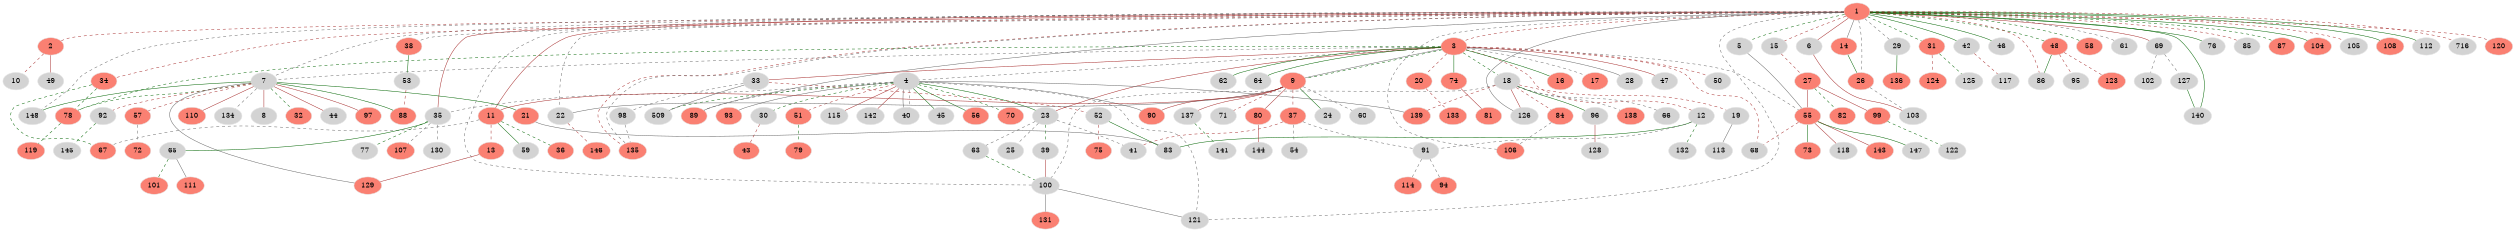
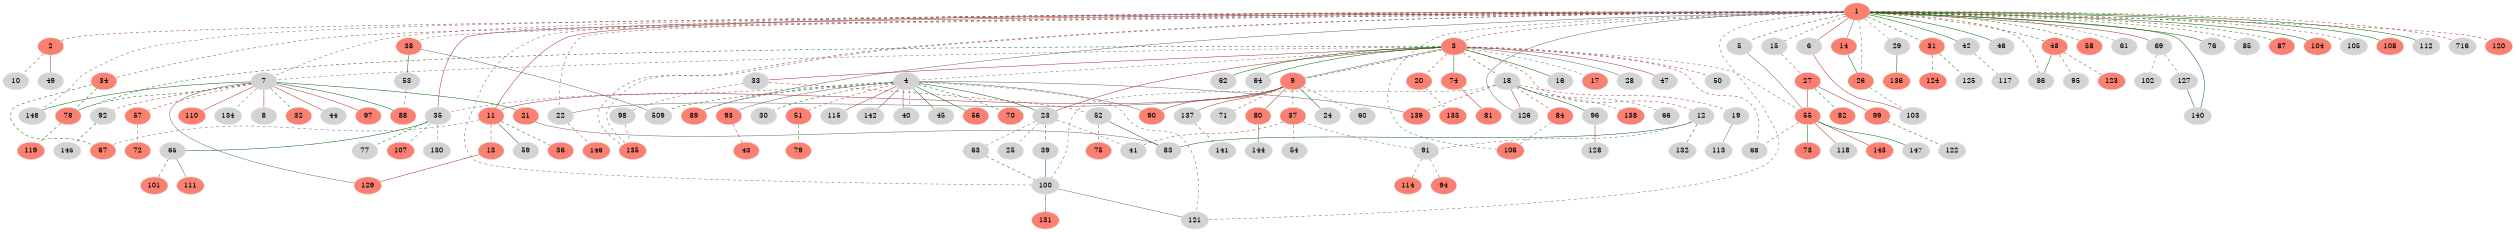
node "16": fillcolor salmon -> lightgrey
edge "33" -- "509": now "38" -- "509"
edge "30" -- "43": now "93" -- "43"
edge "39" -- "100": color brown -> darkgreen
